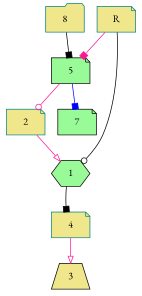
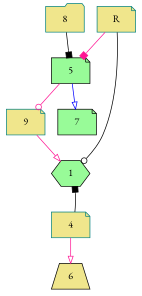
edge "5" -> "7": arrowhead box -> onormal
node "2": label "2" -> "9"
edge "1" -> "4": reversed
node "3": label "3" -> "6"
